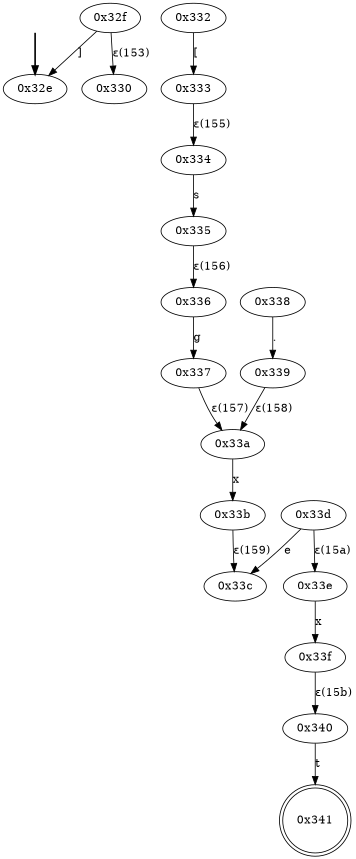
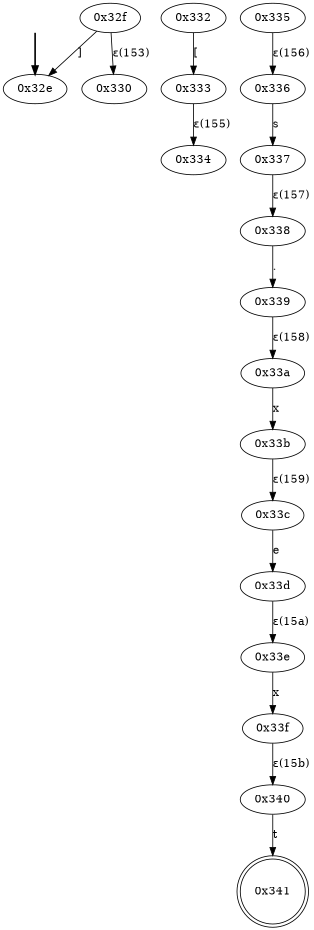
edge "0x334" -> "0x335": removed, label "s"
edge "0x336" -> "0x337": label "g" -> "s"
edge "0x337" -> "0x33a": now "0x337" -> "0x338"
edge "0x33d" -> "0x33c": reversed
